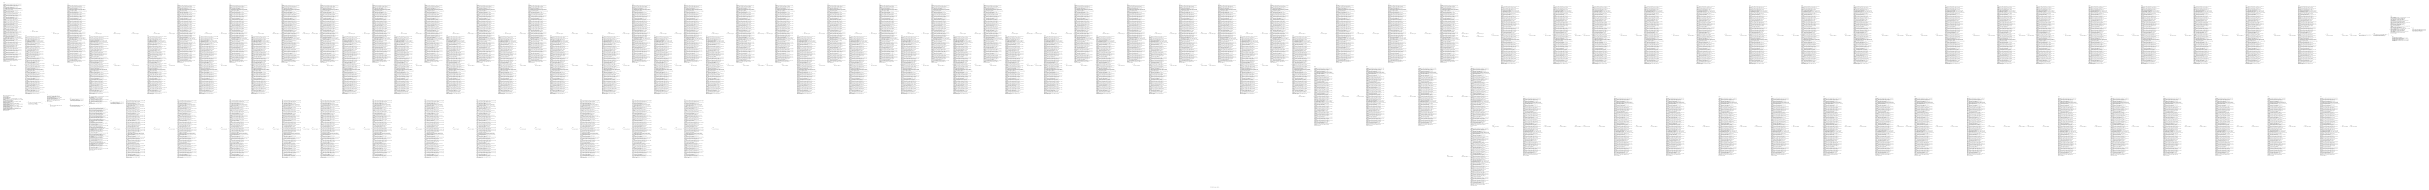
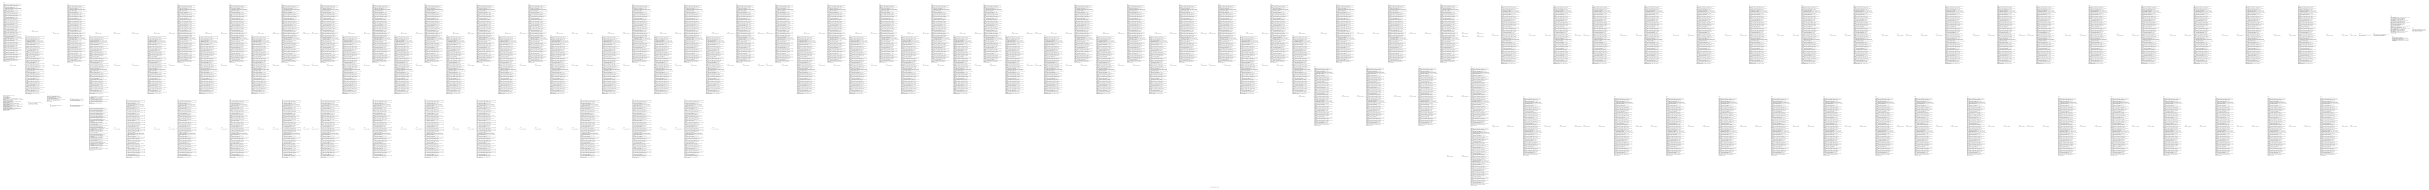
node "%37:": removed
